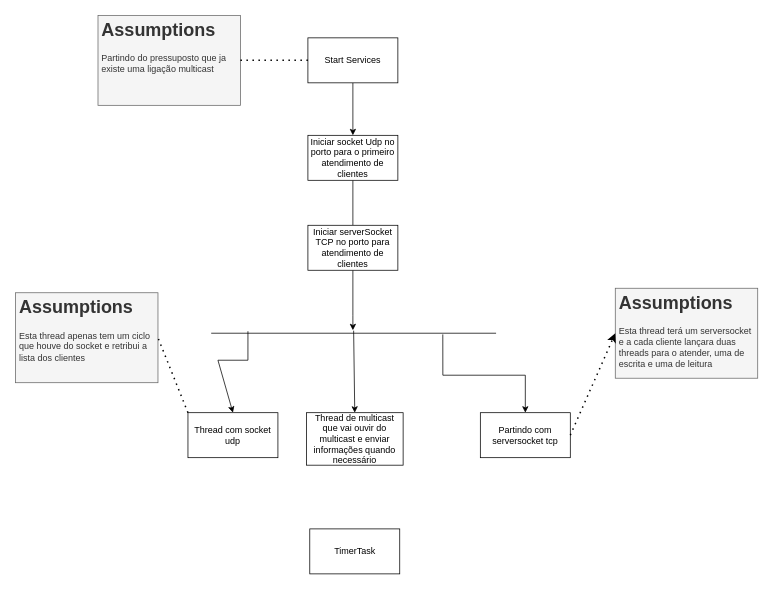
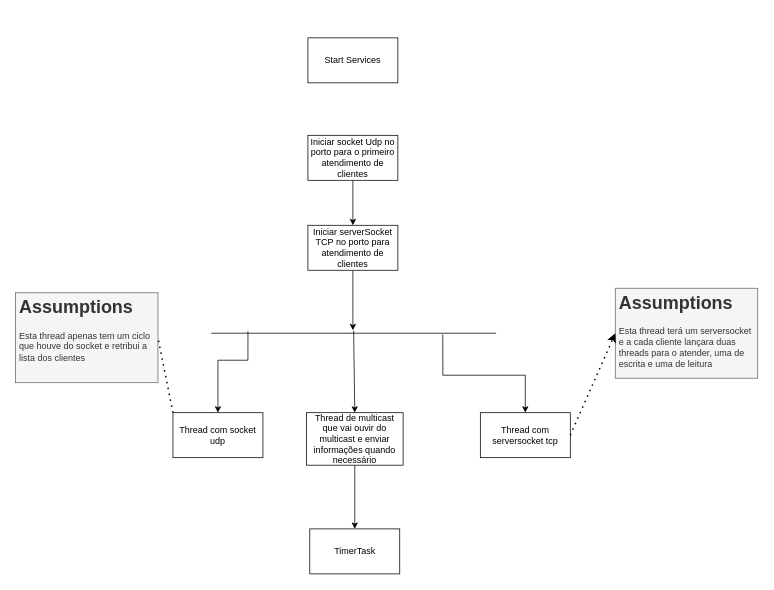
node "Assumptions Partindo do pressuposto que ja existe uma ligação multicast": removed
edge "Assumptions Partindo do pressuposto que ja existe uma ligação multicast" -- "Start Services": removed
edge "Start Services" -> "Iniciar socket Udp no porto para o primeiro atendimento de clientes": removed
edge "Iniciar socket Udp no porto para o primeiro atendimento de clientes" -- "Iniciar serverSocket TCP no porto para atendimento de clientes": arrowhead none -> classic
node "Thread com socket udp": moved (233, 435) -> (218, 435)
node "Partindo com serversocket tcp": label "Partindo com serversocket tcp" -> "Thread com serversocket tcp"
edge "Thread de multicast que vai ouvir do multicast e enviar informações quando necessário" -> "TimerTask": added
